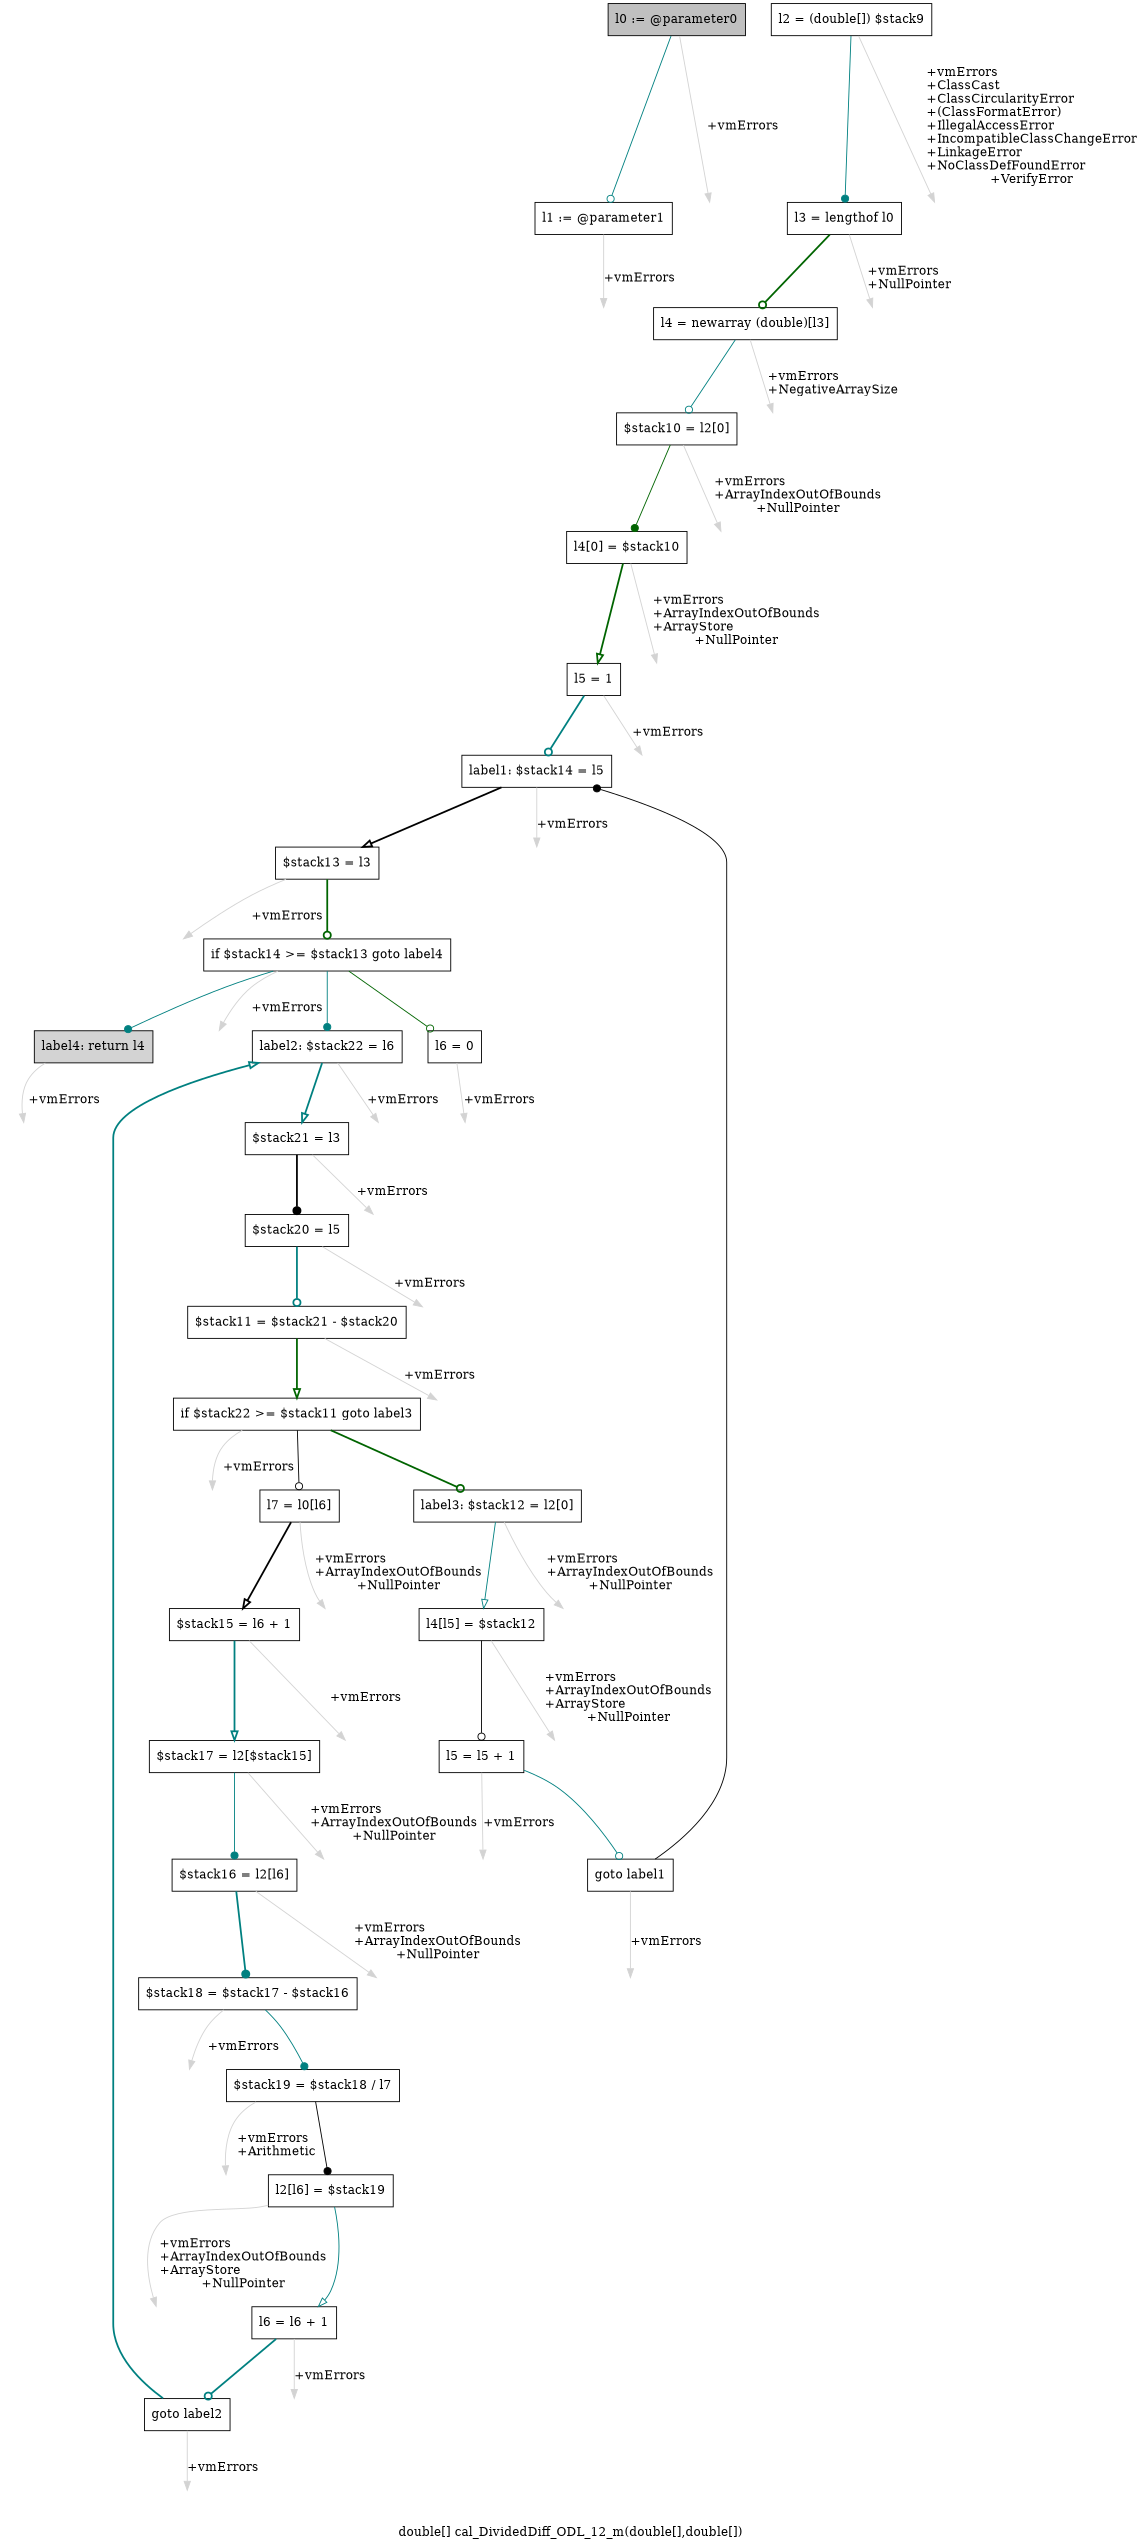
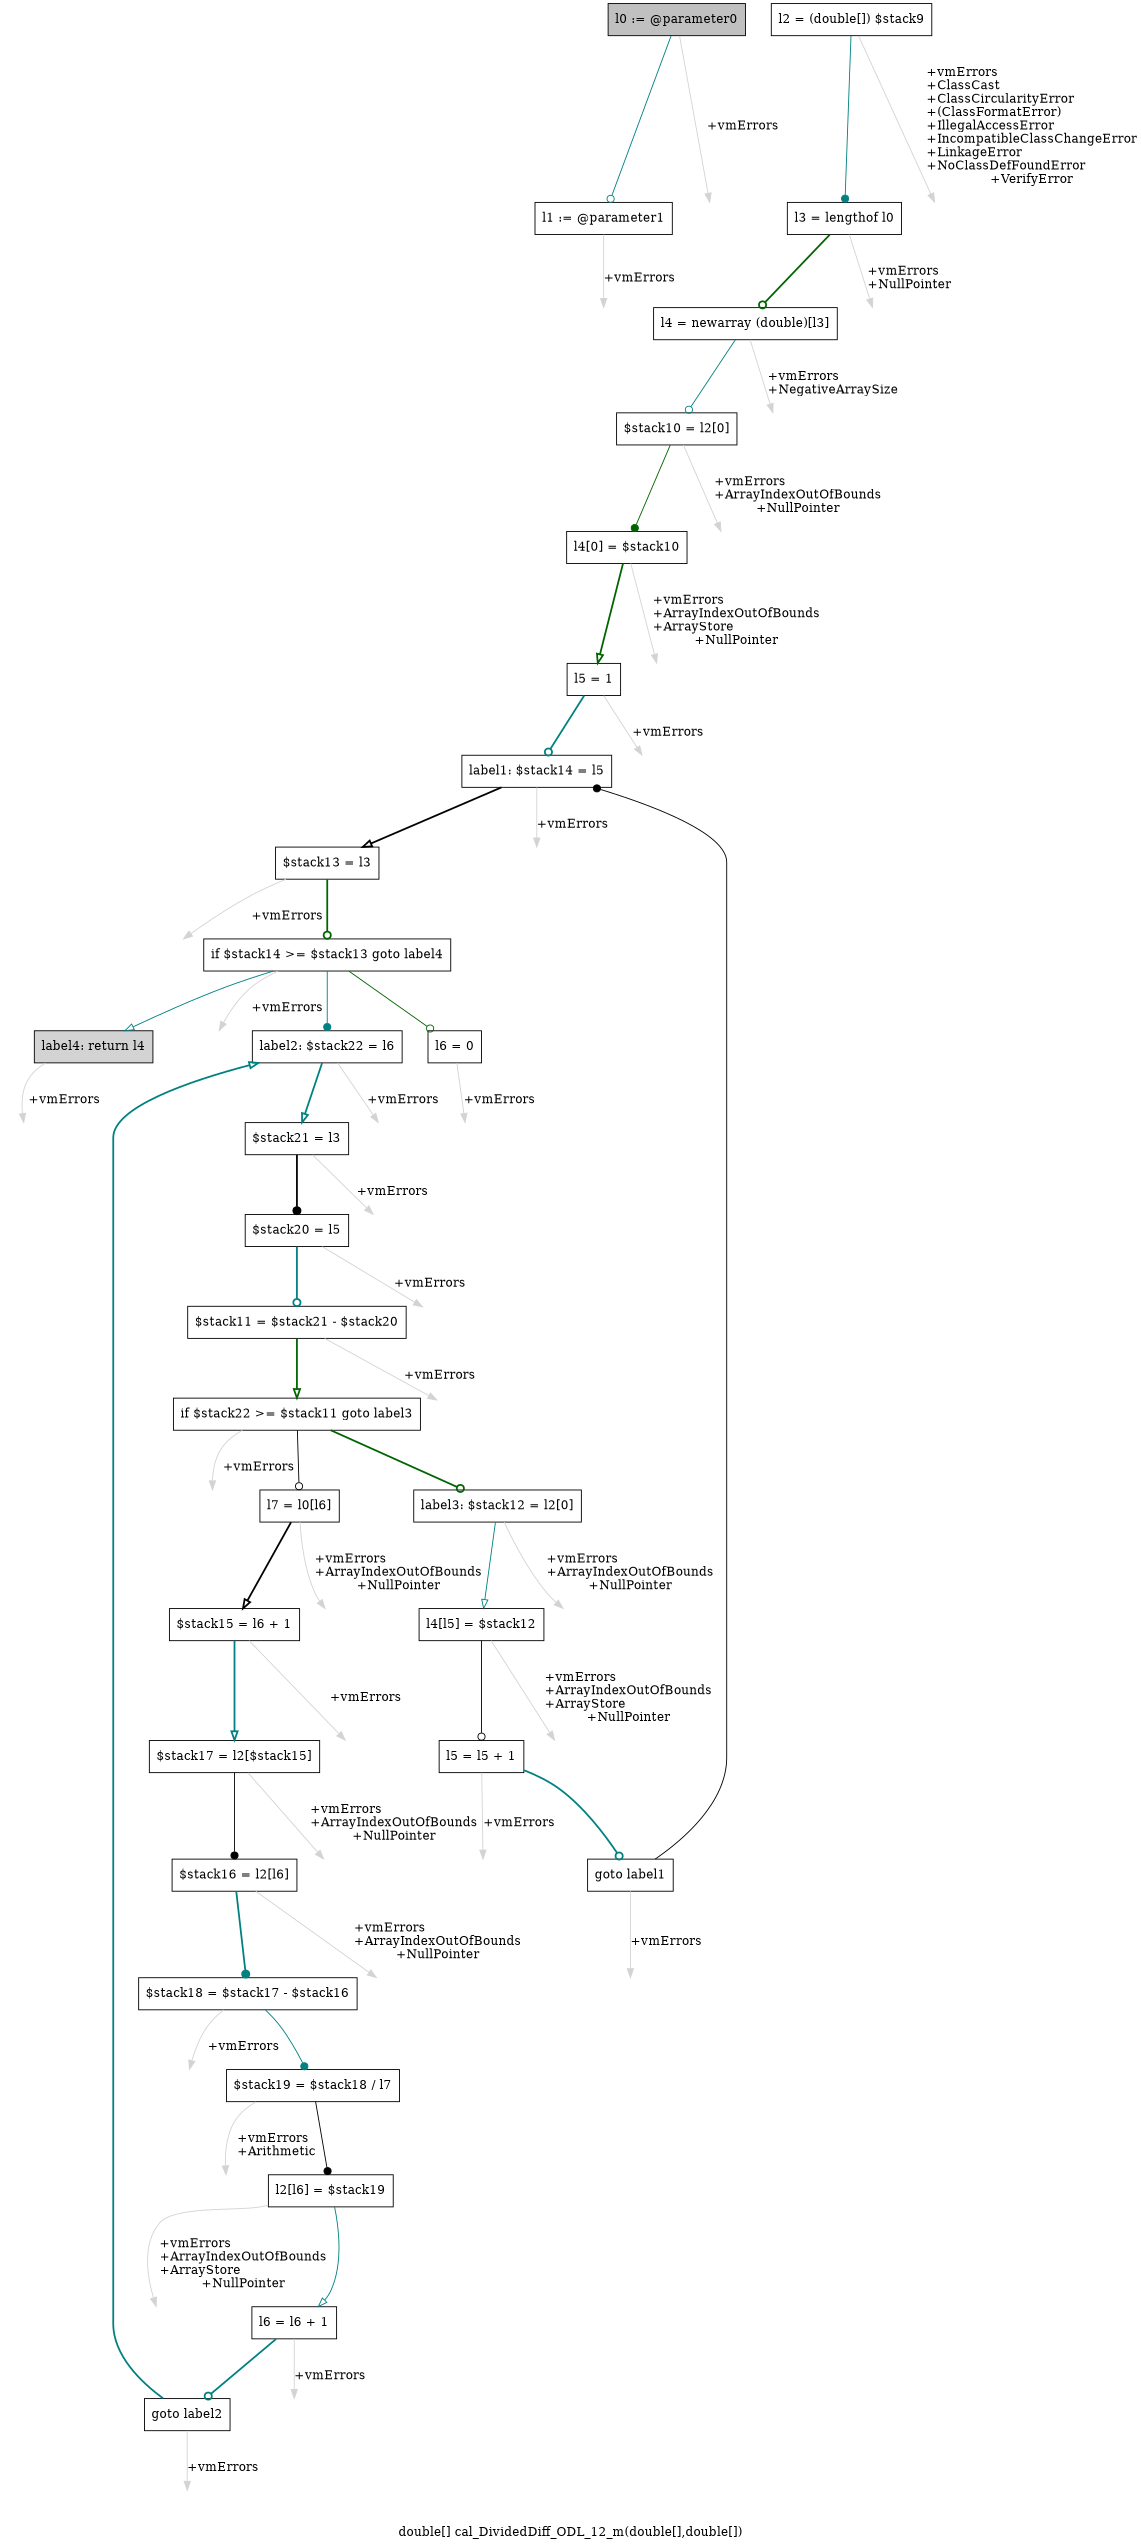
edge "if $stack14 >= $stack13 goto label4" -> "label4: return l4": arrowhead dot -> onormal
edge "l5 = l5 + 1" -> "goto label1": style solid -> bold
edge "$stack17 = l2[$stack15]" -> "$stack16 = l2[l6]": color teal -> black
